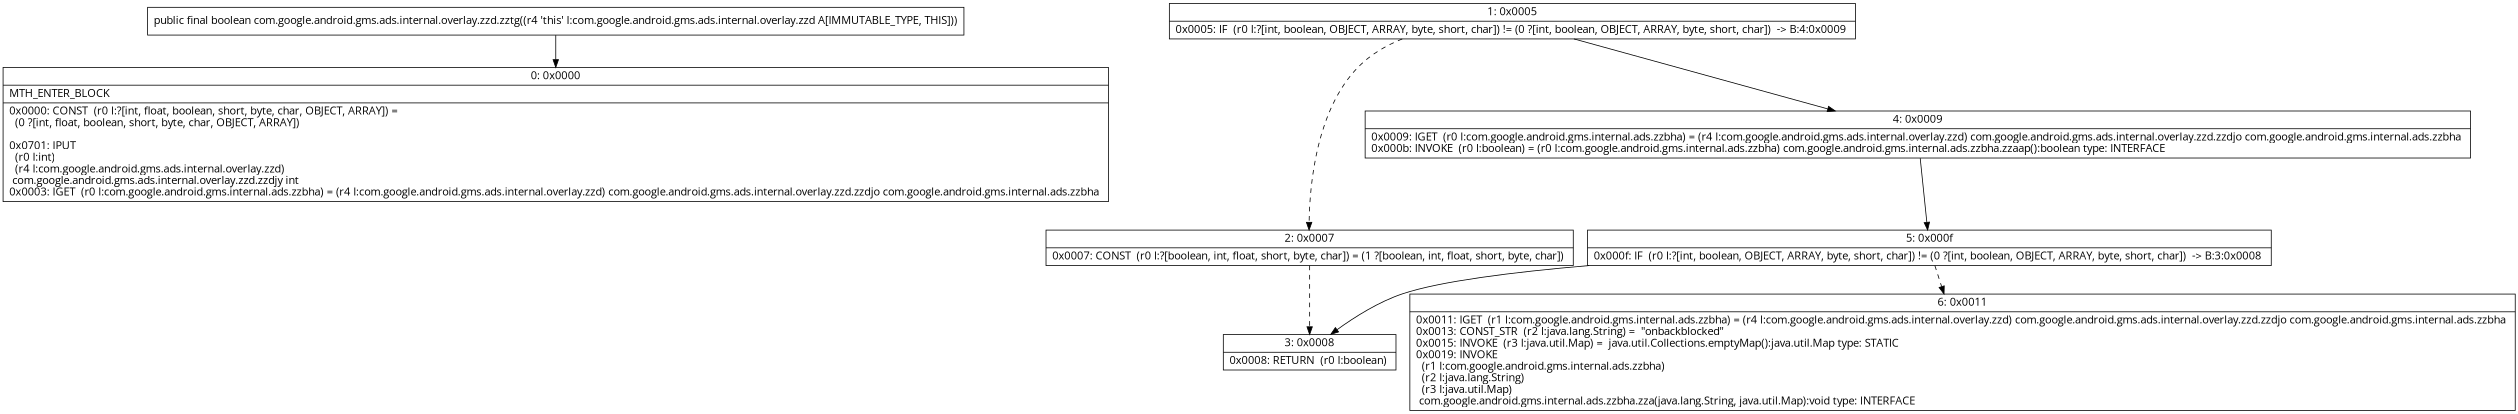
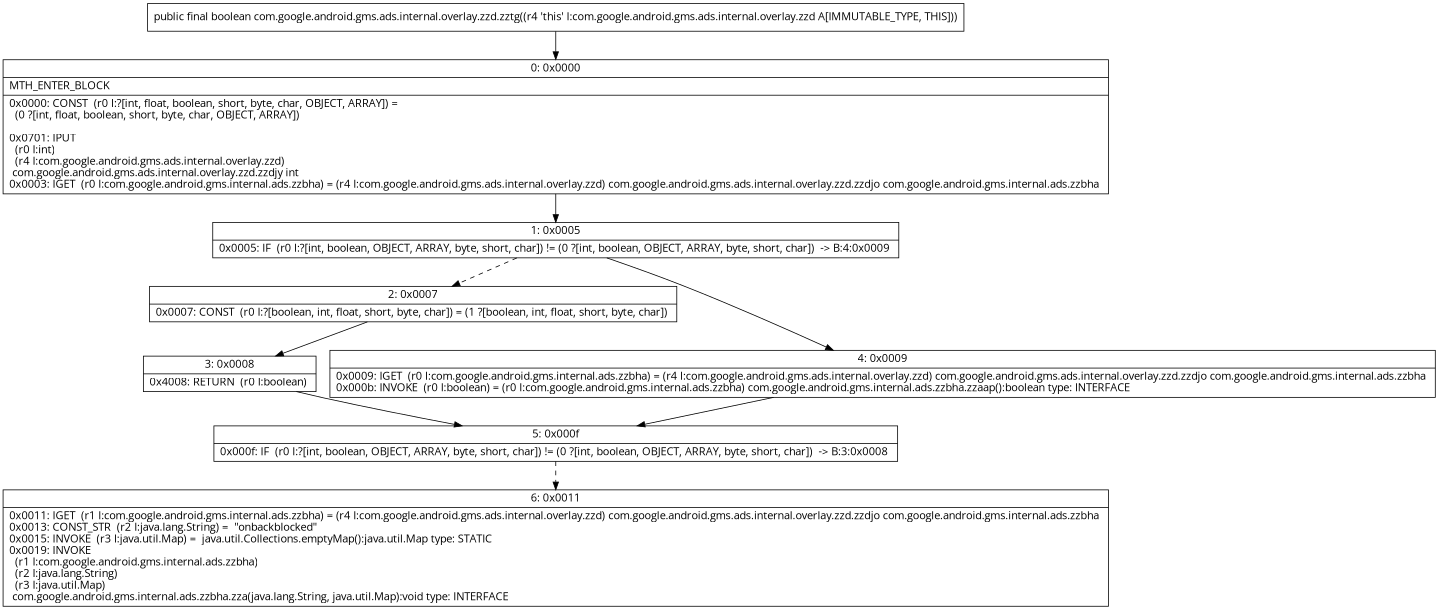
edge "0: 0x0000" -> "1: 0x0005": added
edge "5: 0x000f" -> "3: 0x0008": reversed
edge "2: 0x0007" -> "3: 0x0008": style dashed -> solid
node "3: 0x0008": text "0x0008: RETURN  (r0 I:boolean)" -> "0x4008: RETURN  (r0 I:boolean)"
